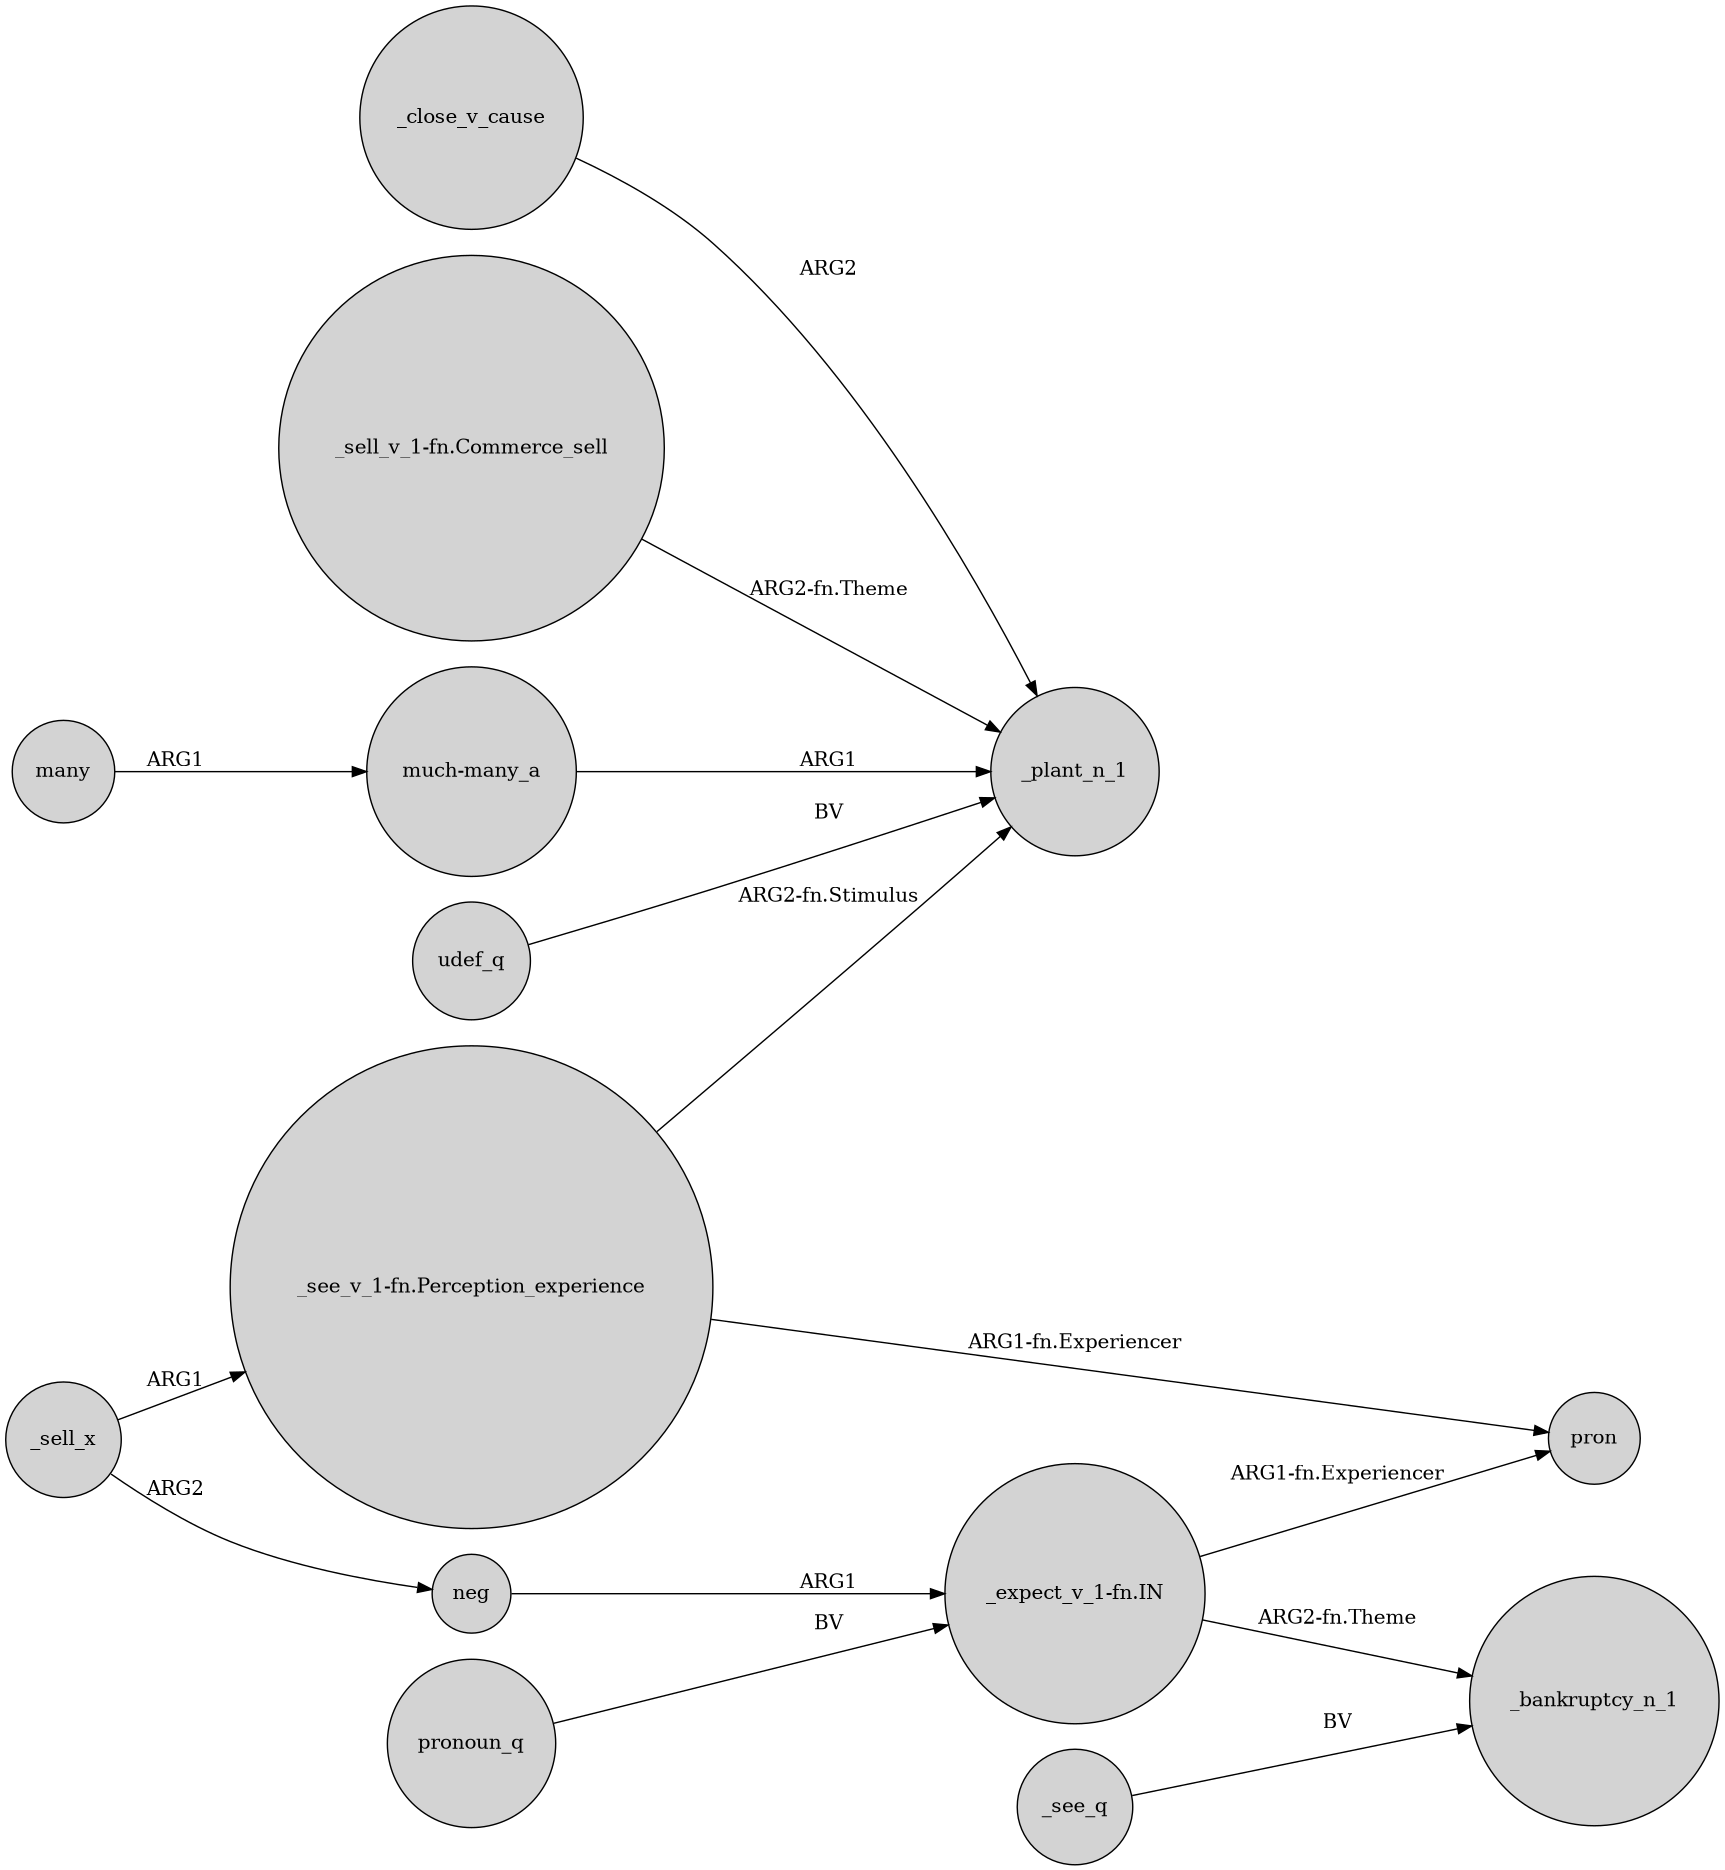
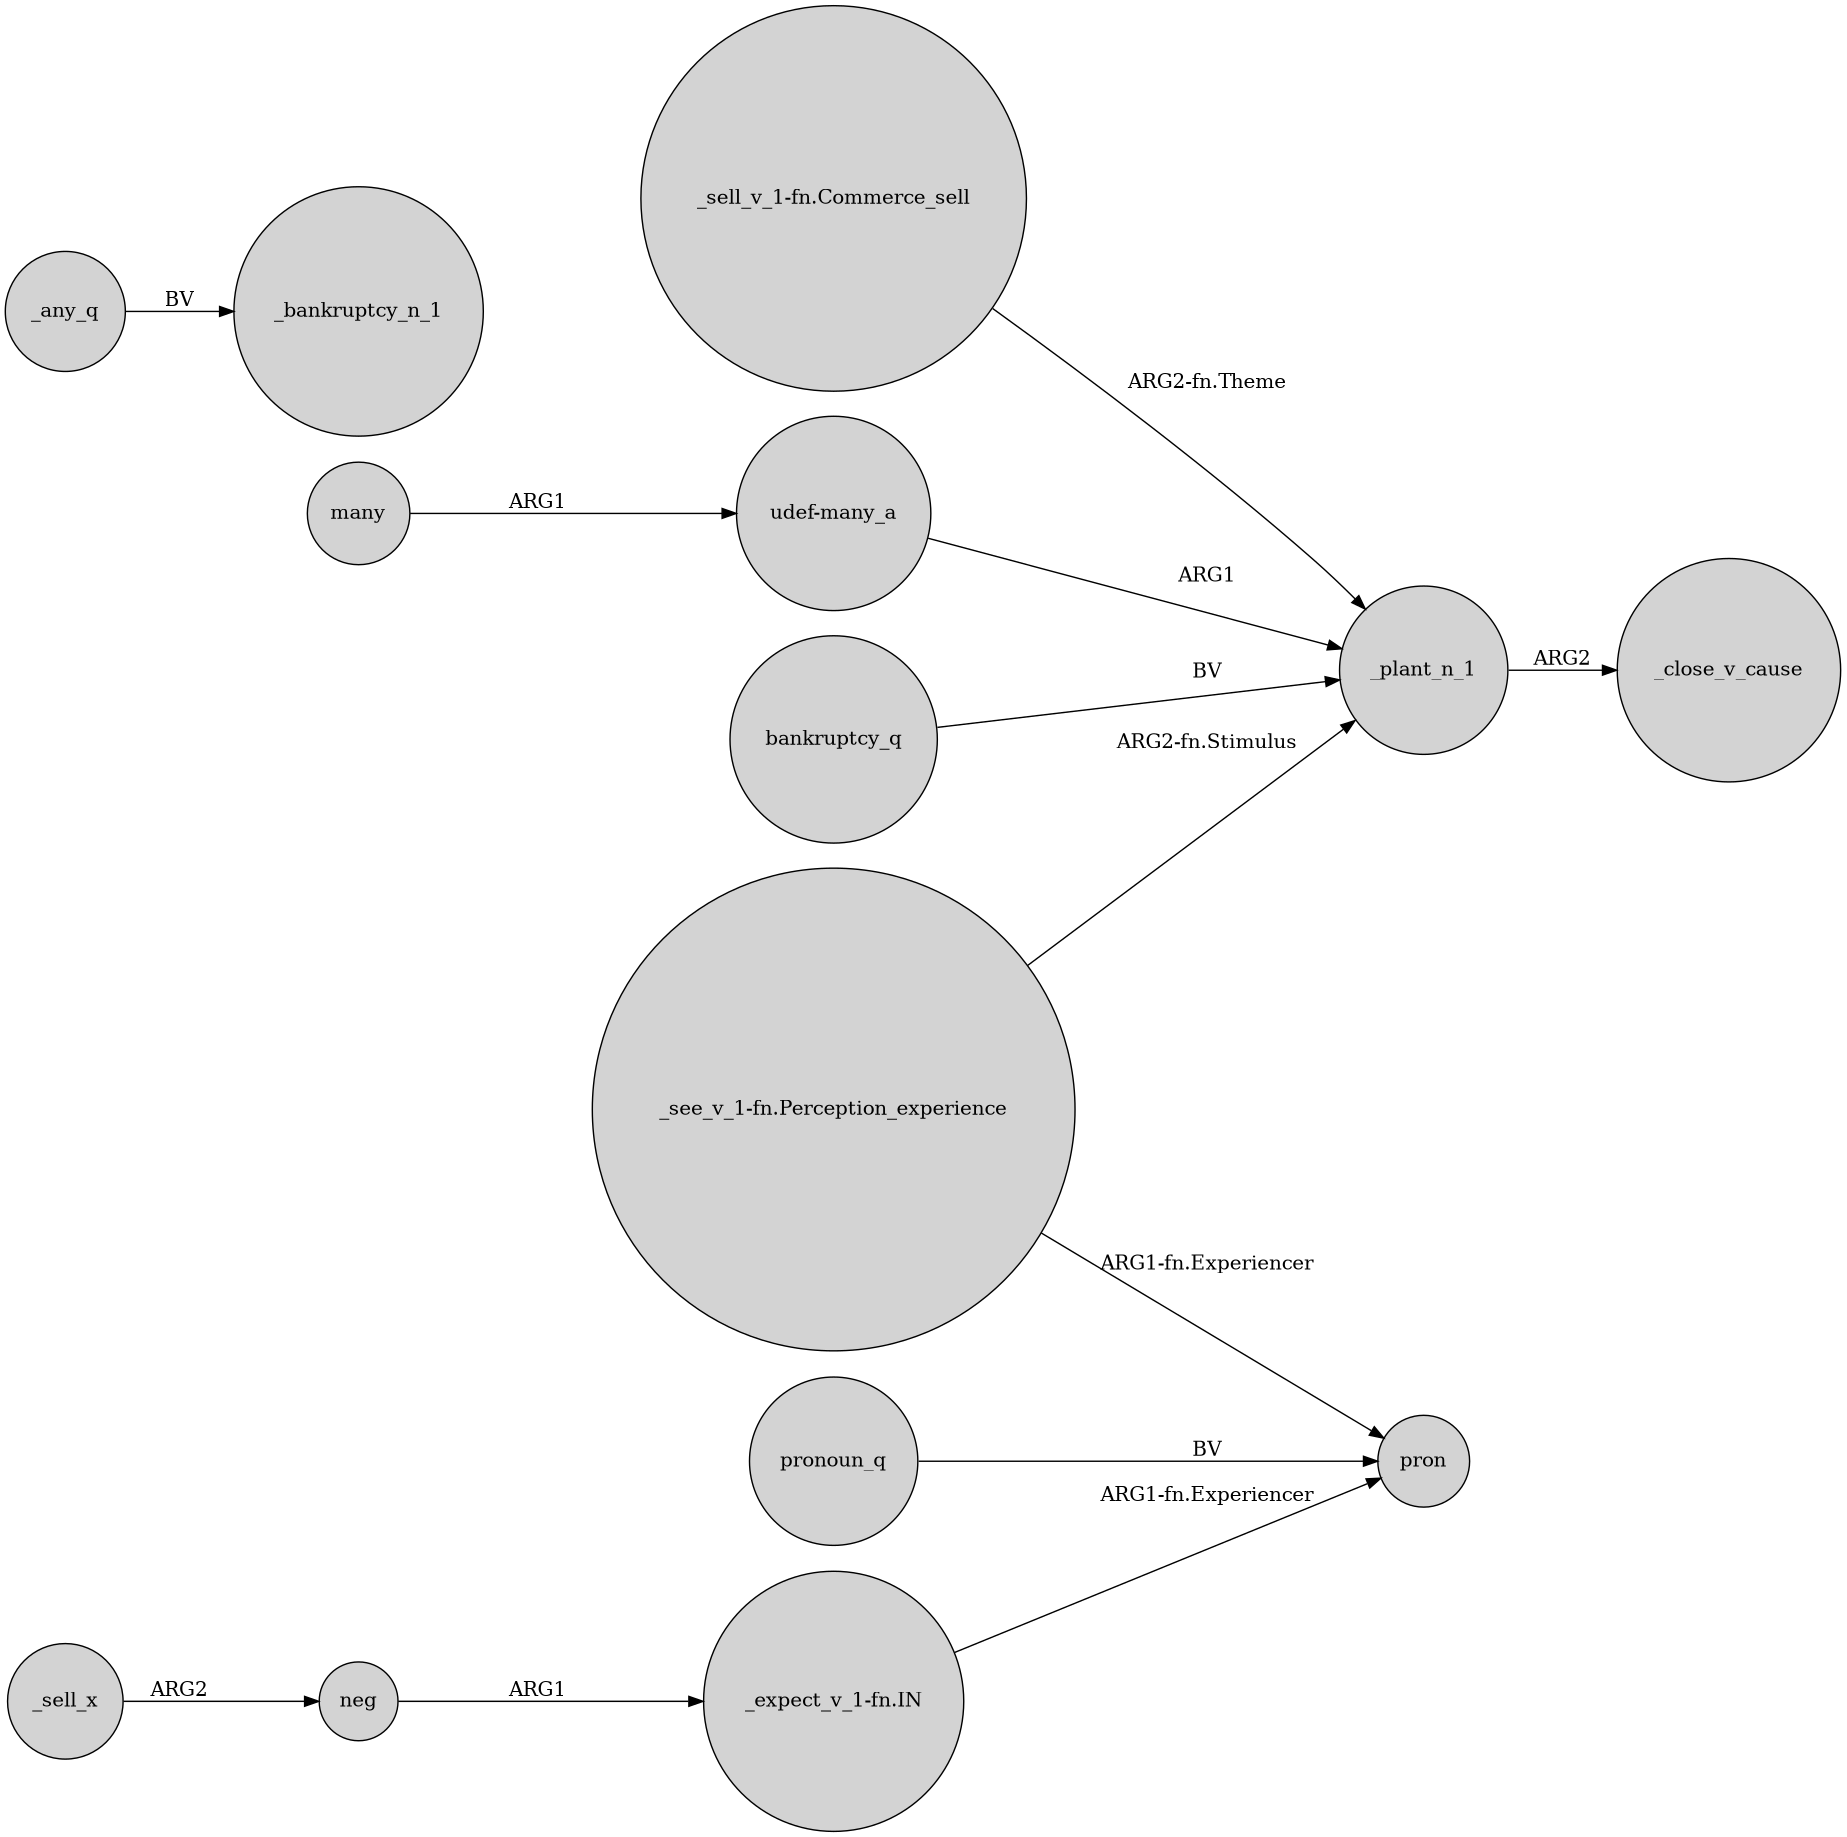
edge "_close_v_cause" -> "_plant_n_1": reversed
node "much-many_a": label "much-many_a" -> "udef-many_a"
node "udef_q": label "udef_q" -> "bankruptcy_q"
edge "_sell_x" -> "_see_v_1-fn.Perception_experience": removed, label "ARG1"
edge "_expect_v_1-fn.IN" -> "_bankruptcy_n_1": removed, label "ARG2-fn.Theme"
edge "pronoun_q" -> "_expect_v_1-fn.IN": now "pronoun_q" -> "pron"
node "_see_q": label "_see_q" -> "_any_q"
